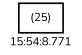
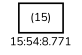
node "(25)": label "(25)" -> "(15)"
